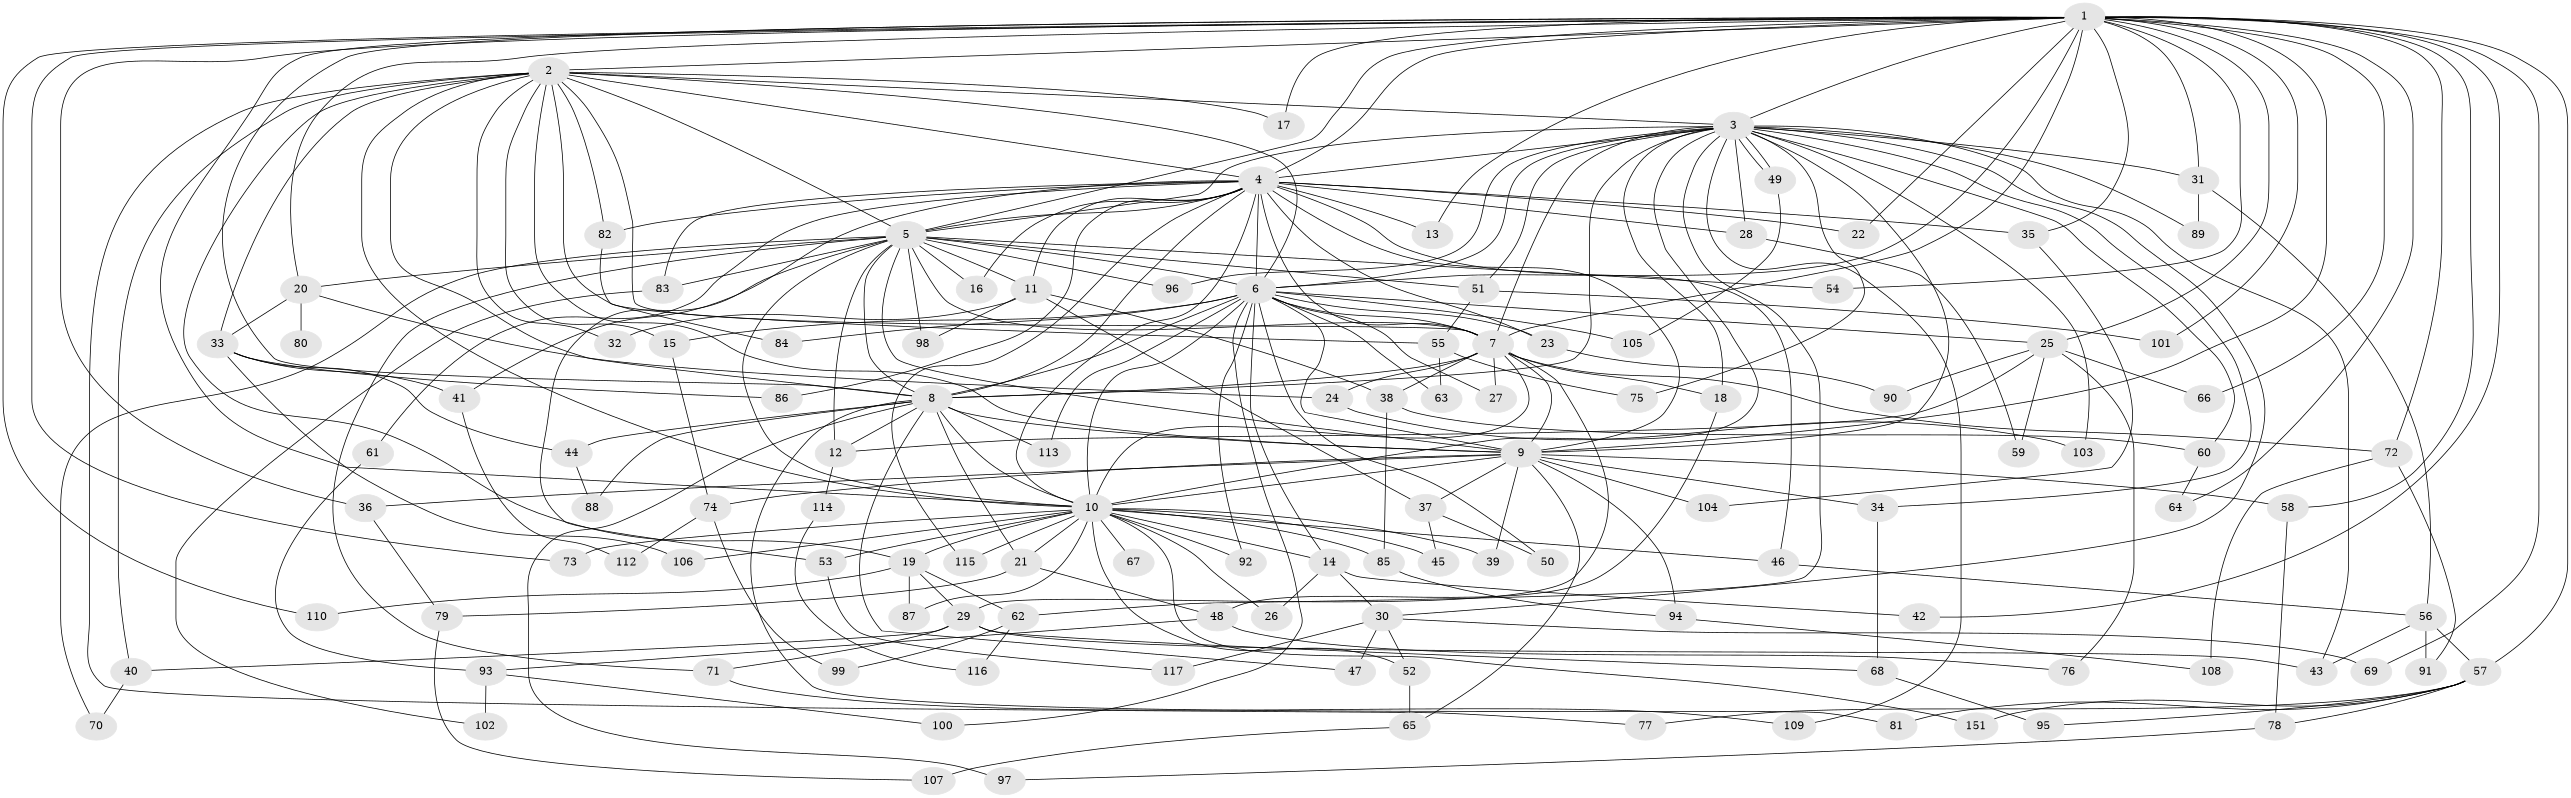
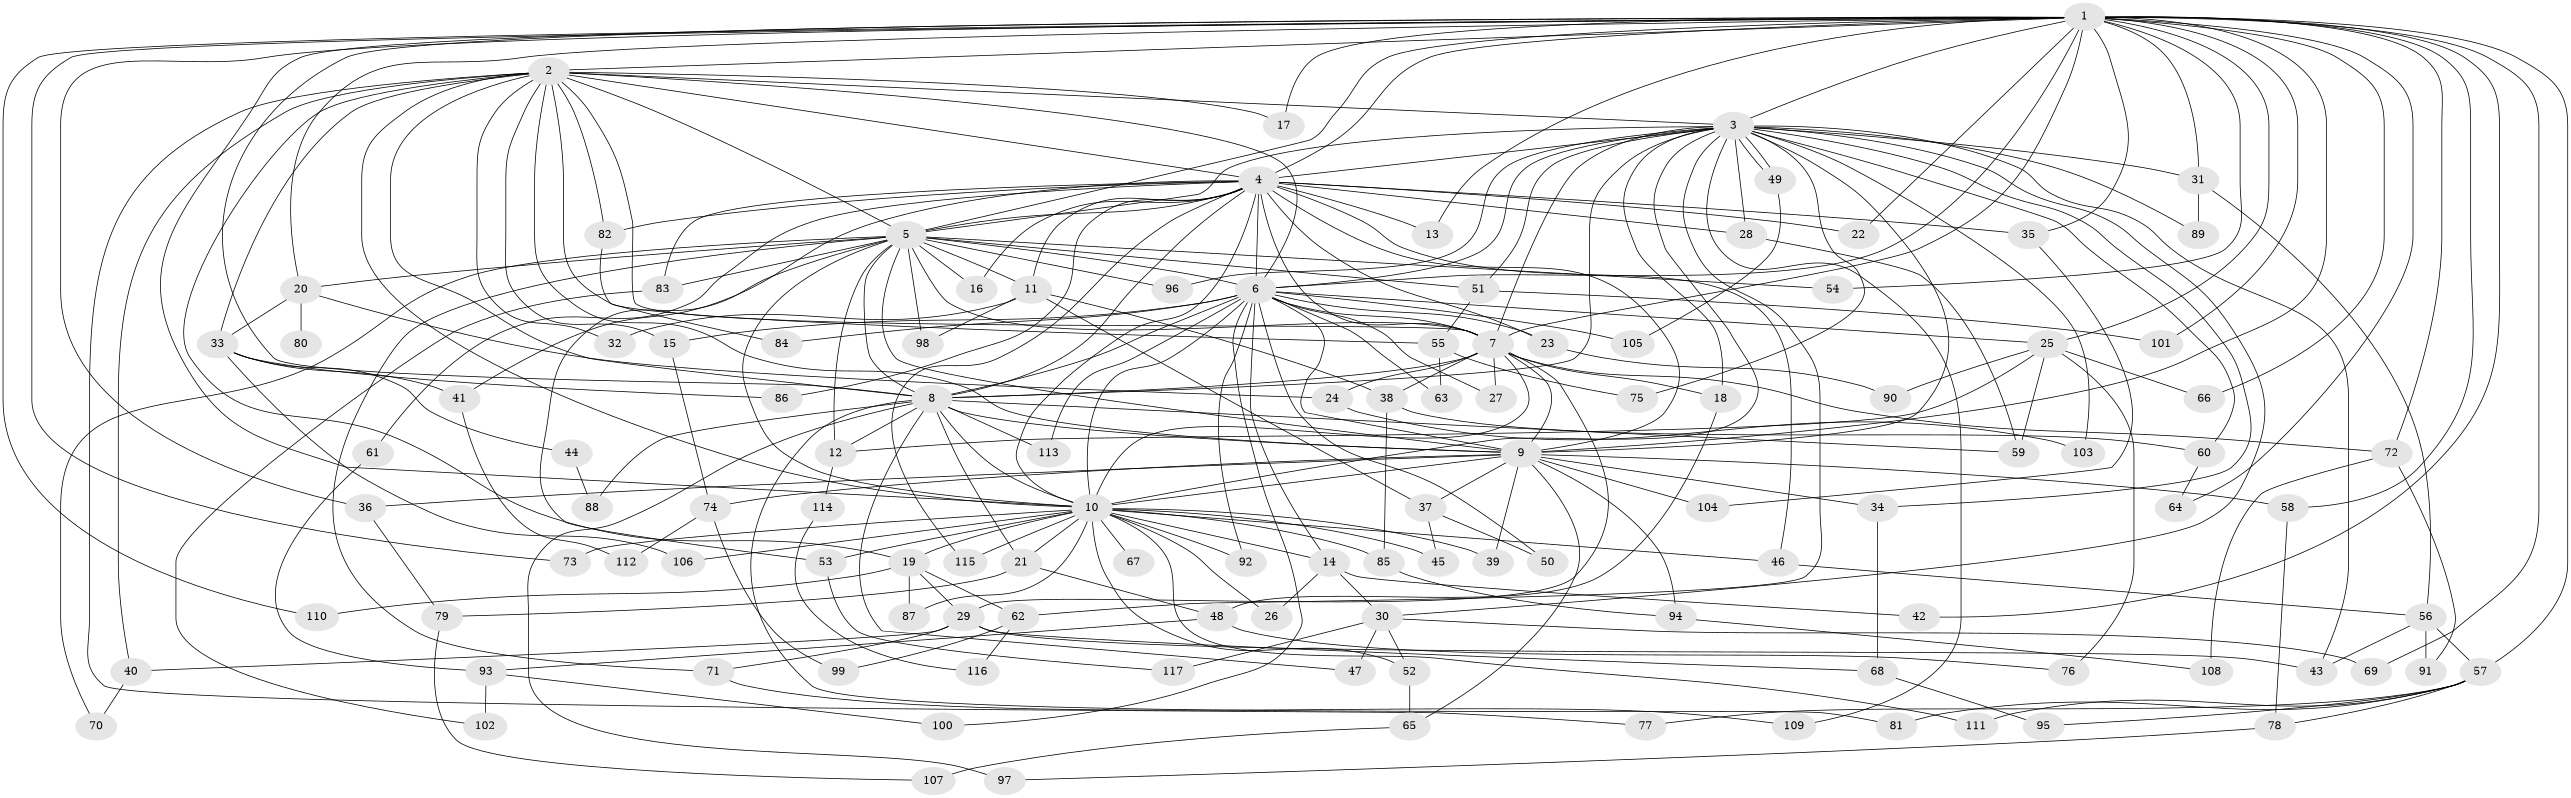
edge "8" -- "44": now "8" -- "59"
node "151": label "151" -> "111"
